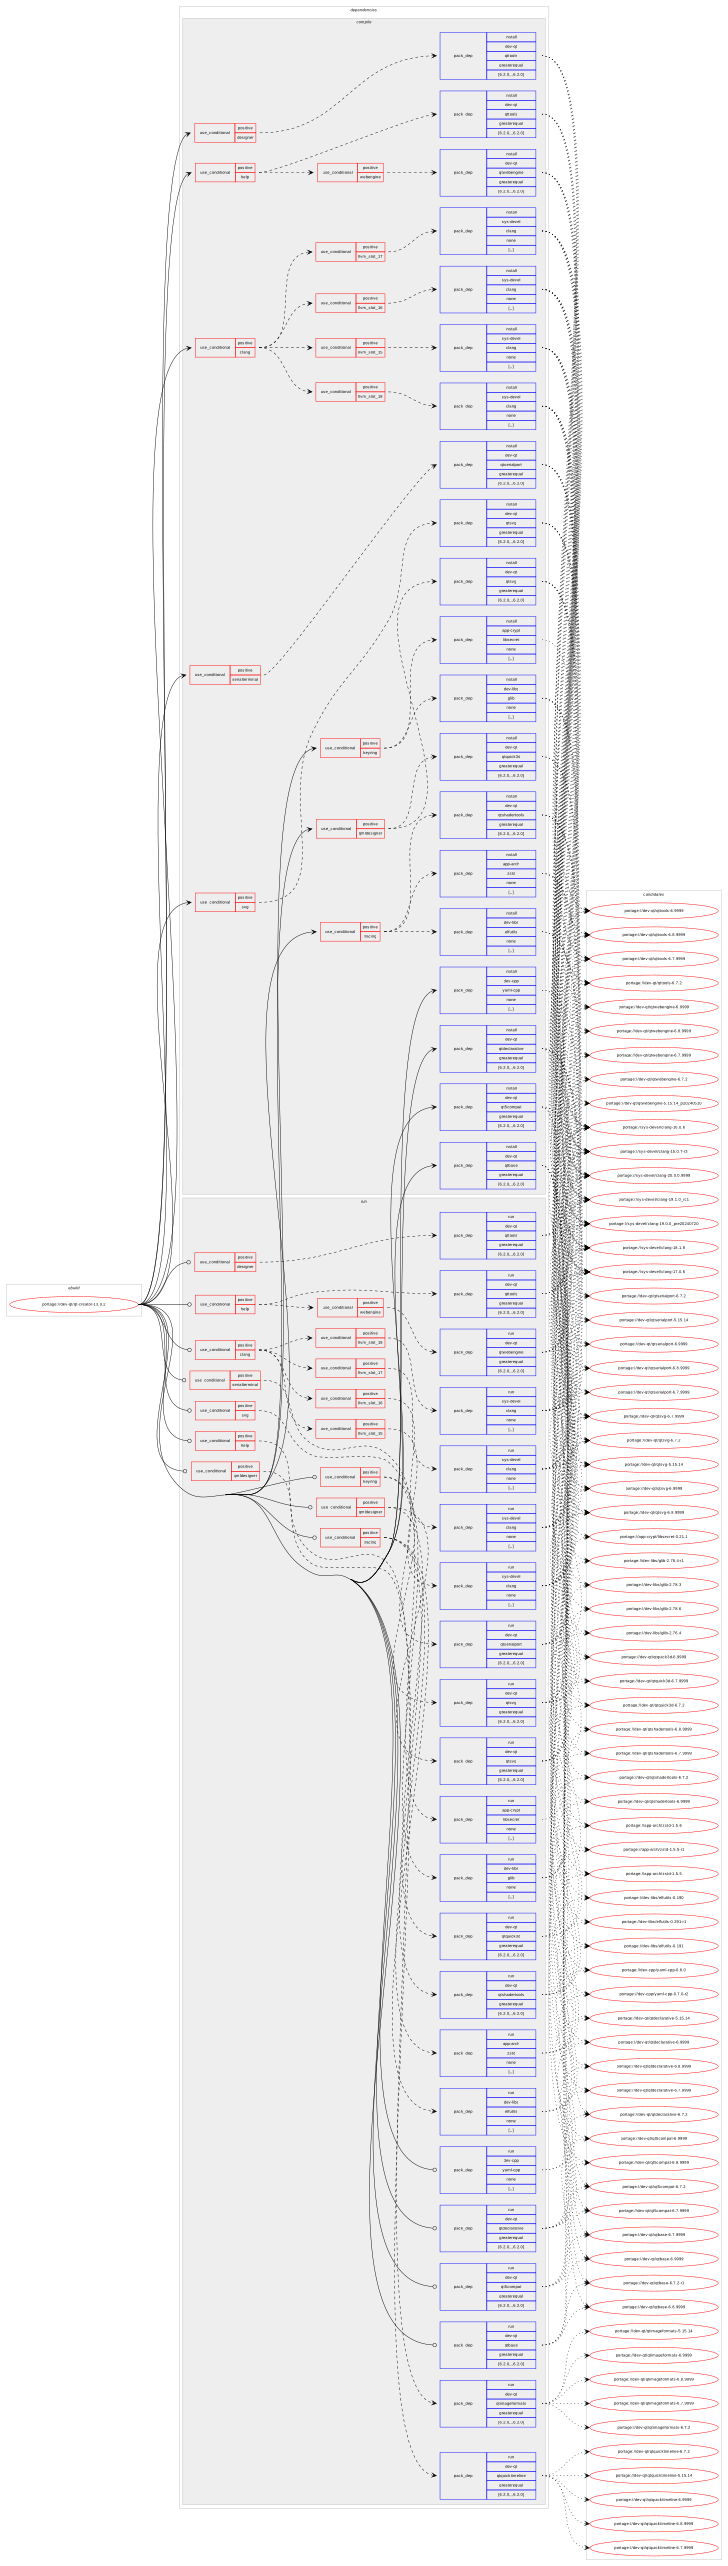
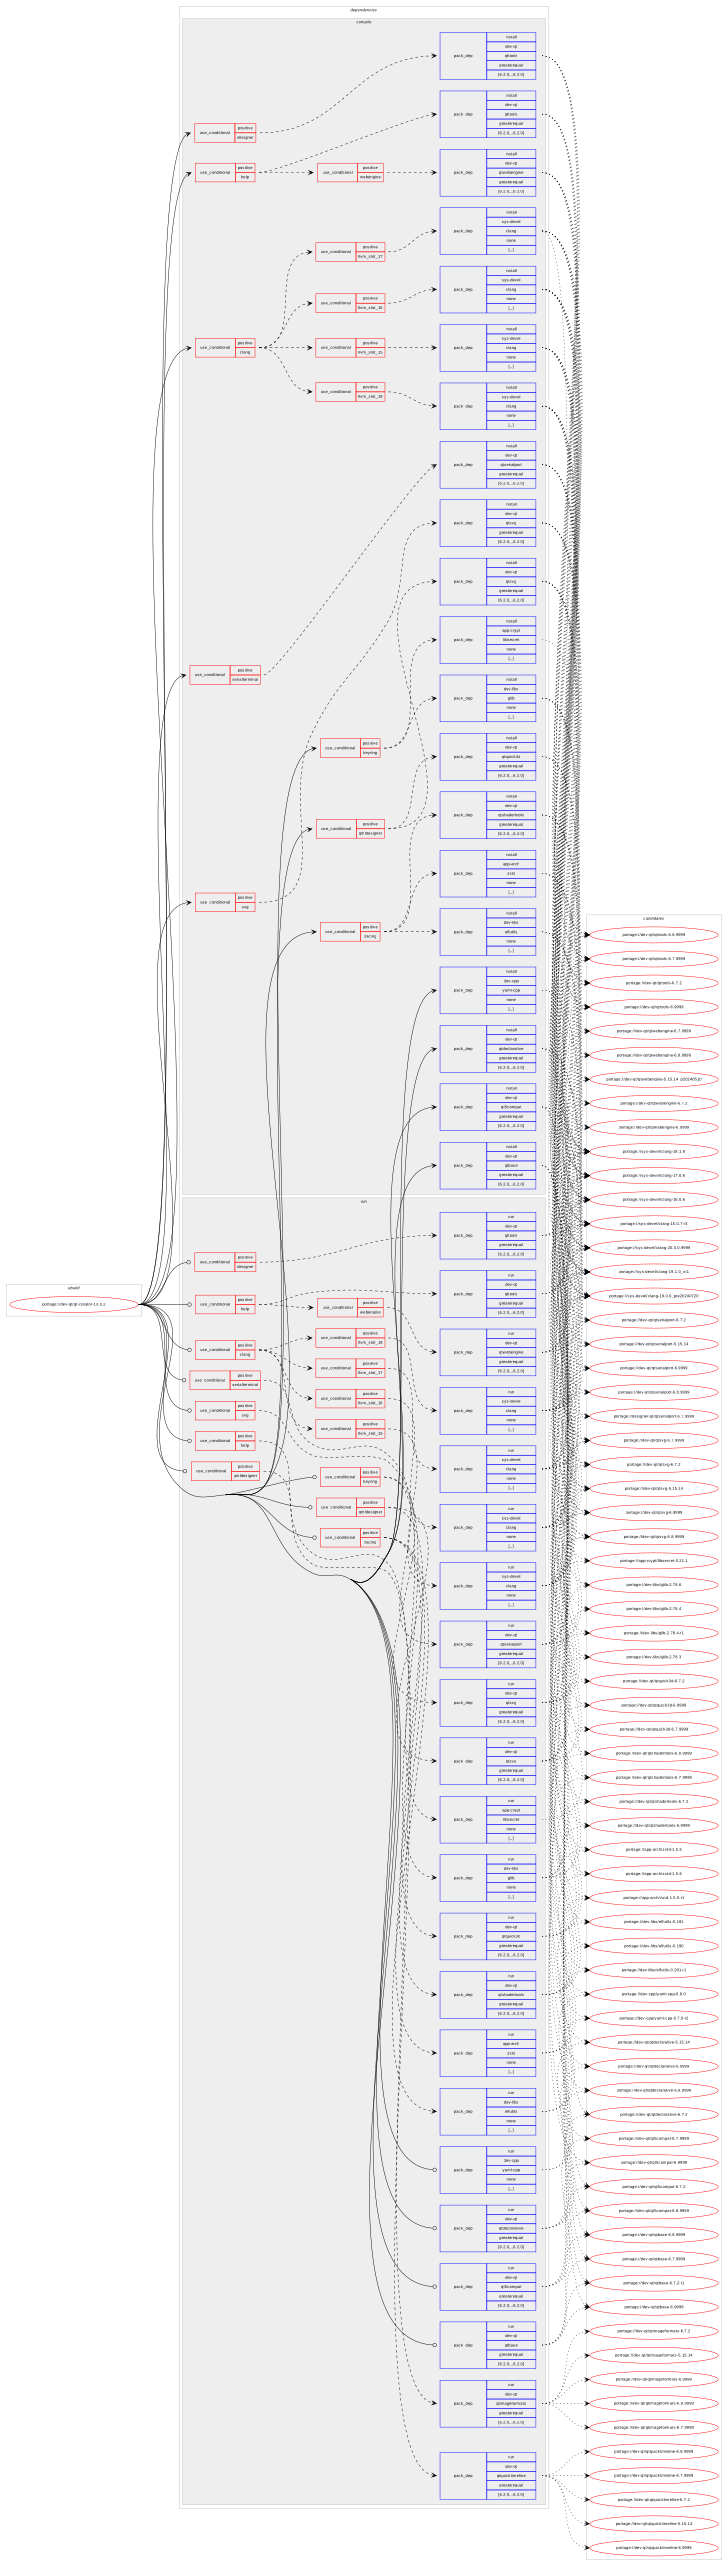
node "portage://dev-qt/qtserialport-6.7.9999": label "portage://dev-qt/qtserialport-6.7.9999" -> "portage://designer-qt/qtserialport-6.7.9999"
node "portage://dev-qt/qtdeclarative-6.7.9999": removed
